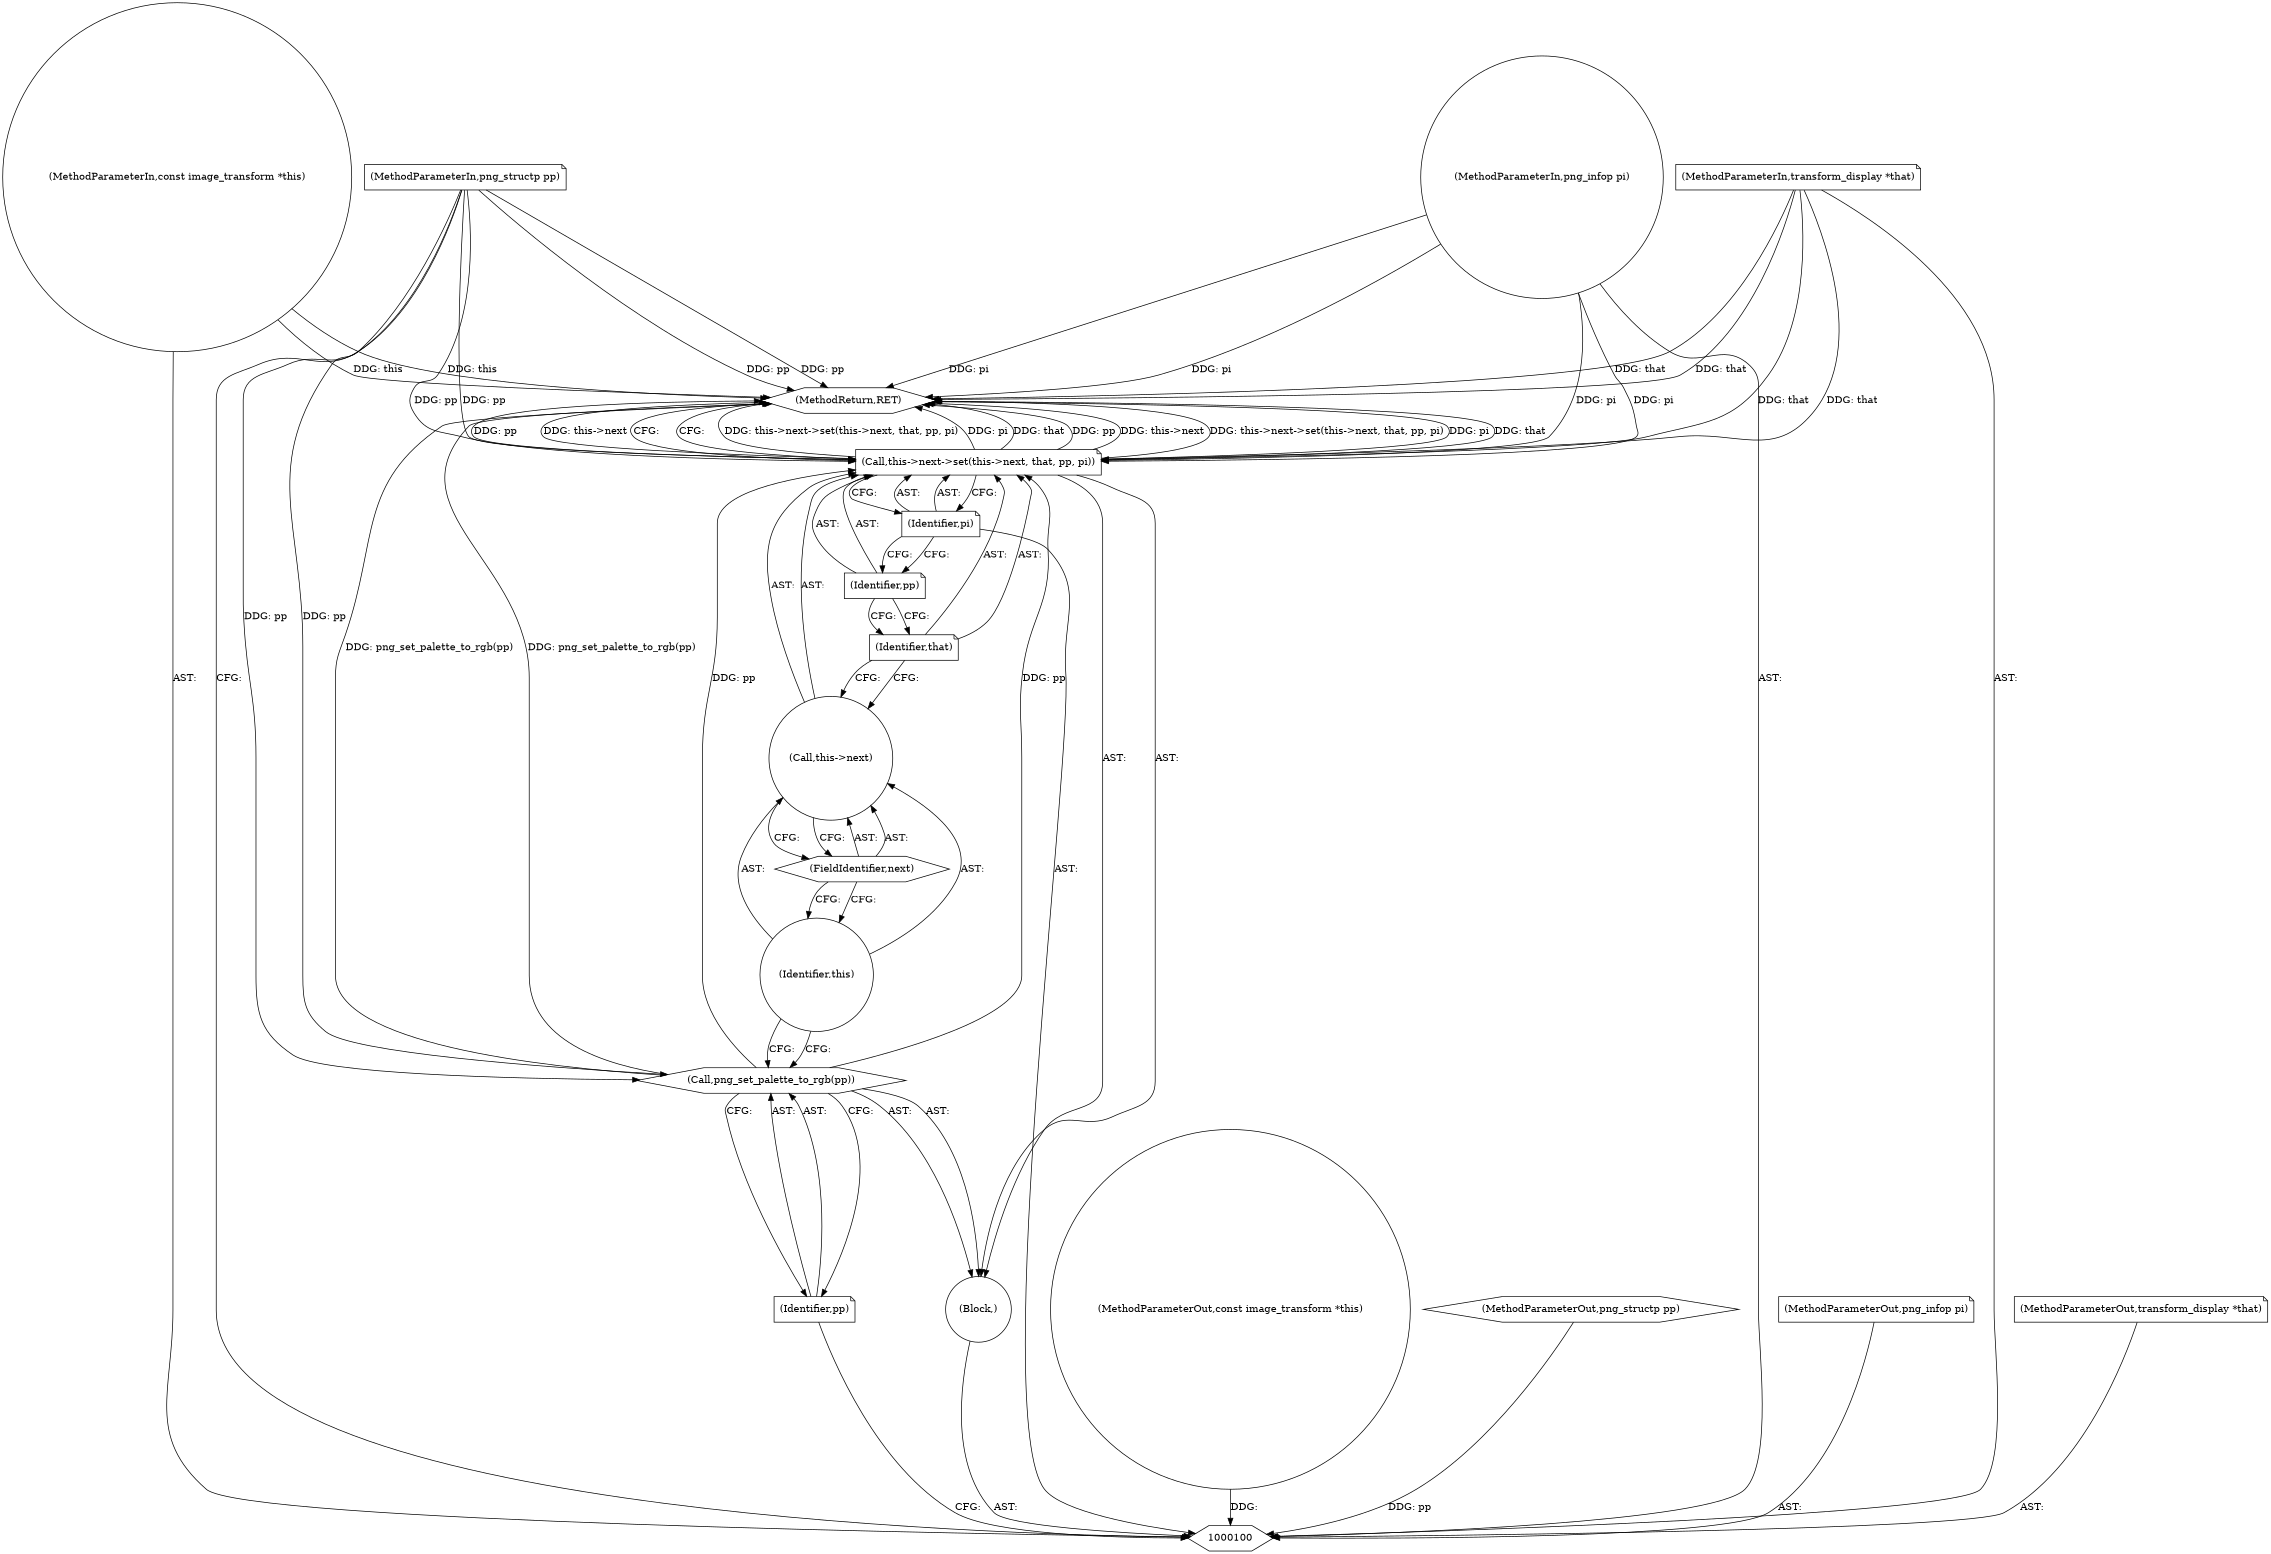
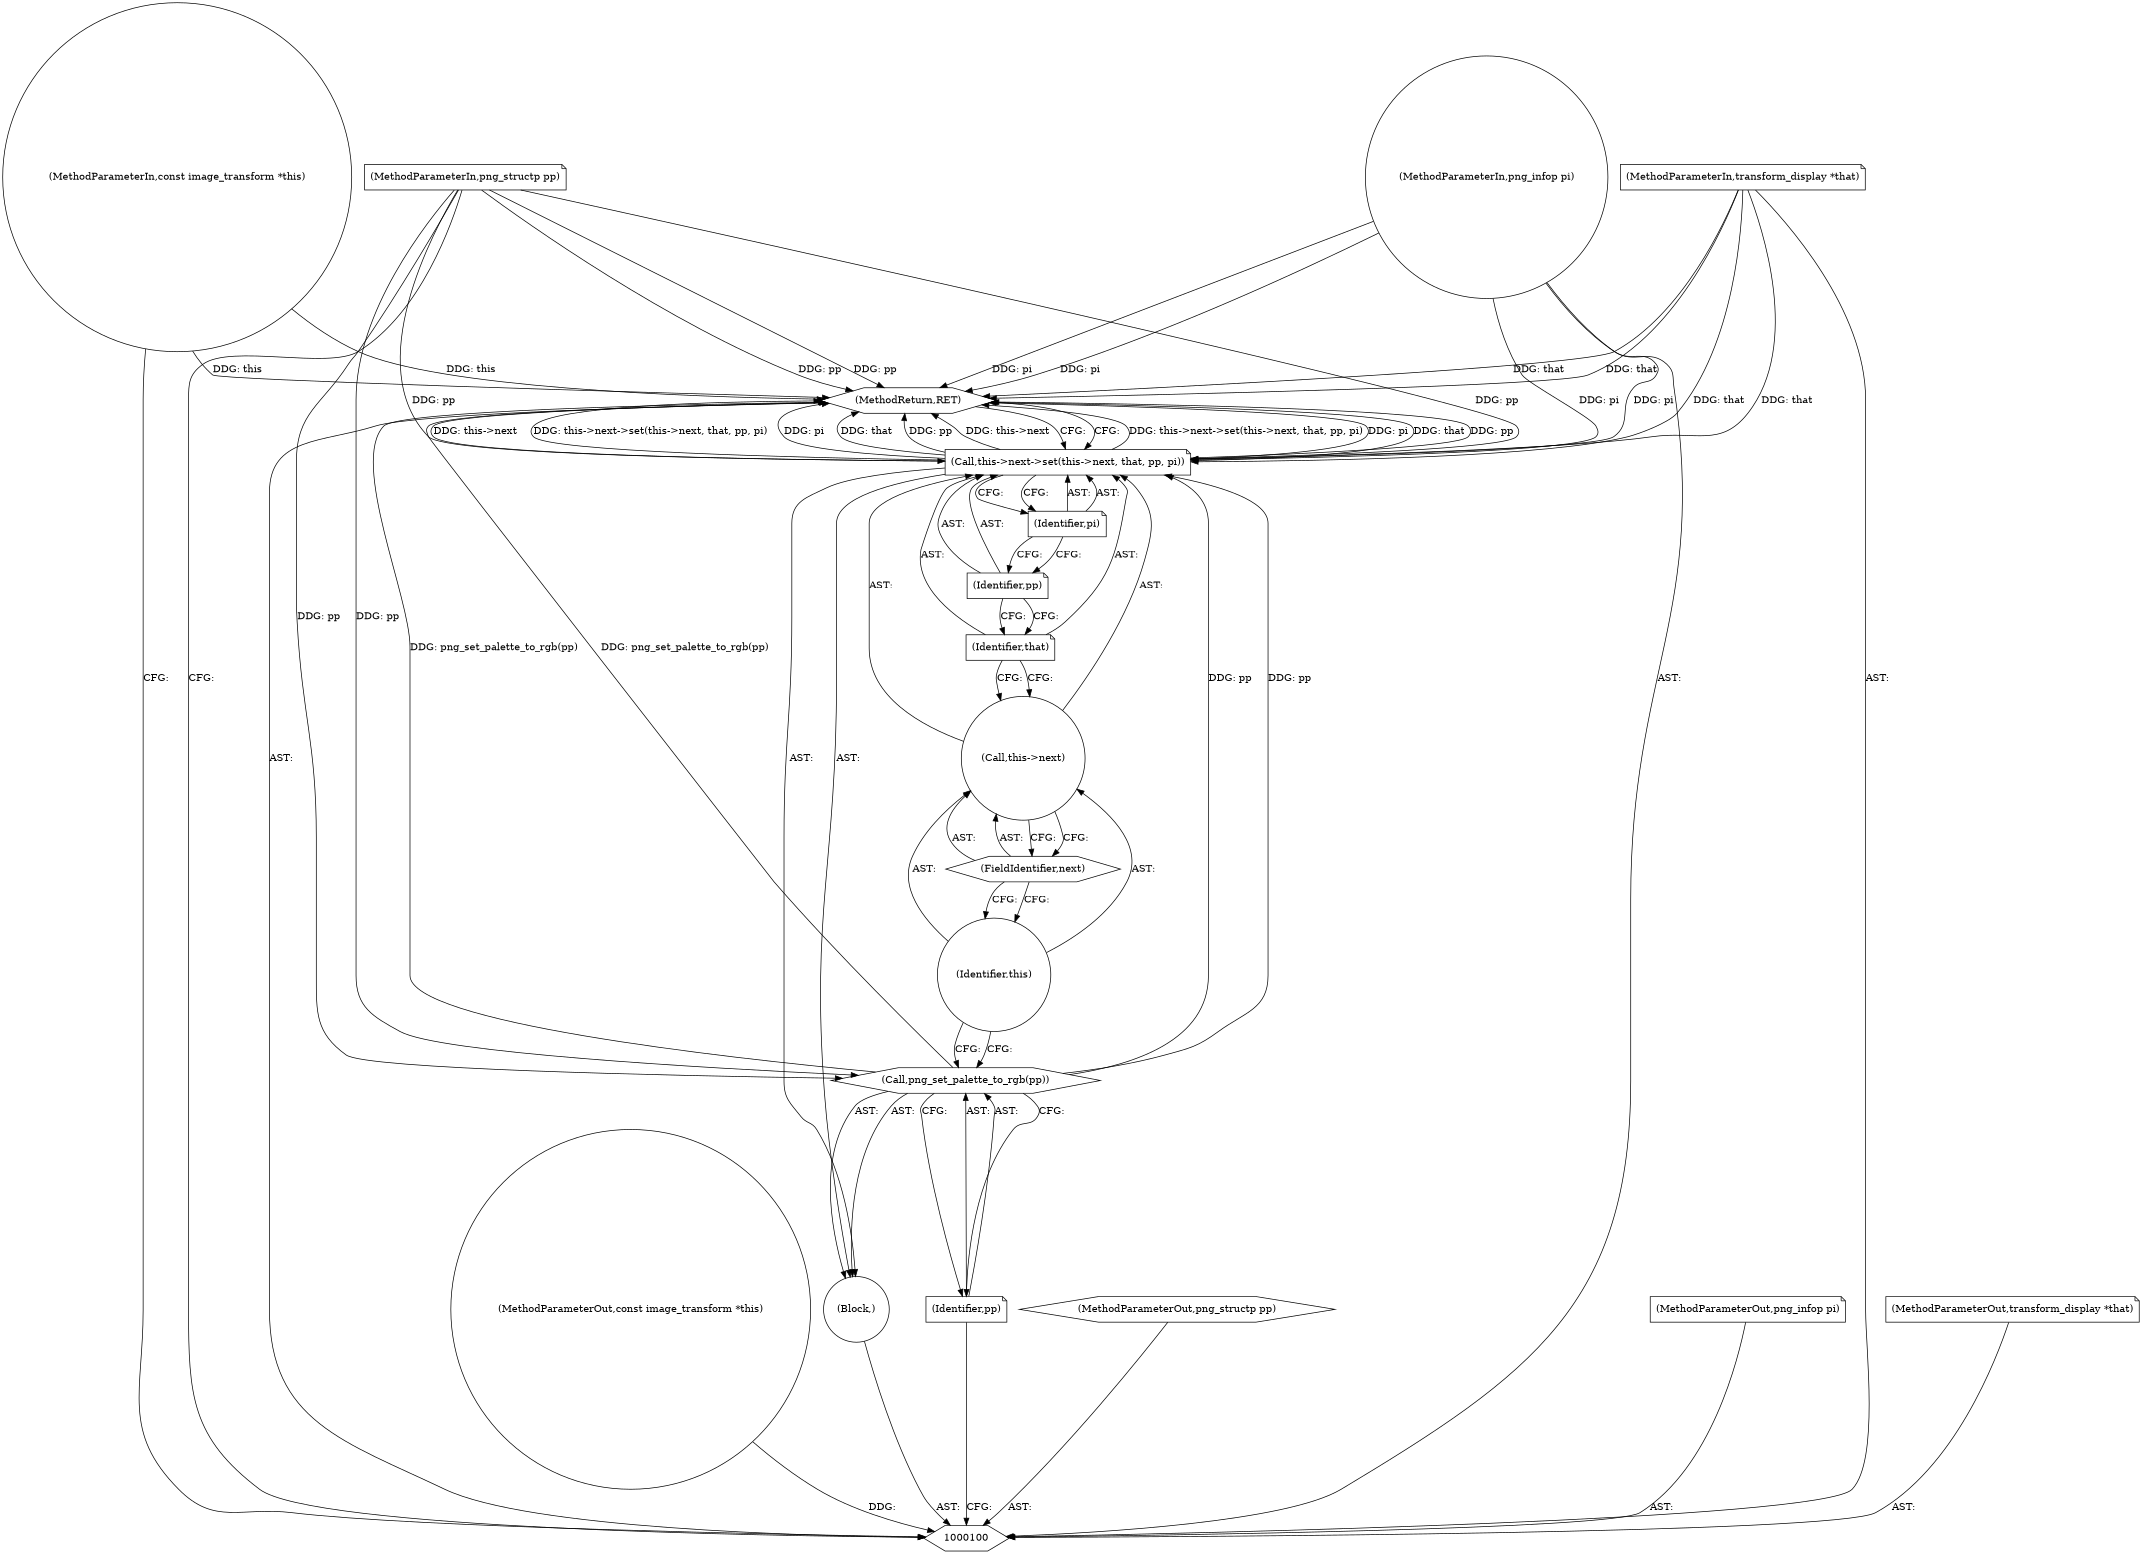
edge "(MethodParameterIn,const image_transform *this)" -> "1000100": label "AST: " -> "CFG: "
edge "(Identifier,pi)" -> "1000100": now "(MethodReturn,RET)" -> "1000100"
edge "(MethodParameterOut,png_structp pp)" -> "1000100": label "DDG: pp" -> "AST: "
